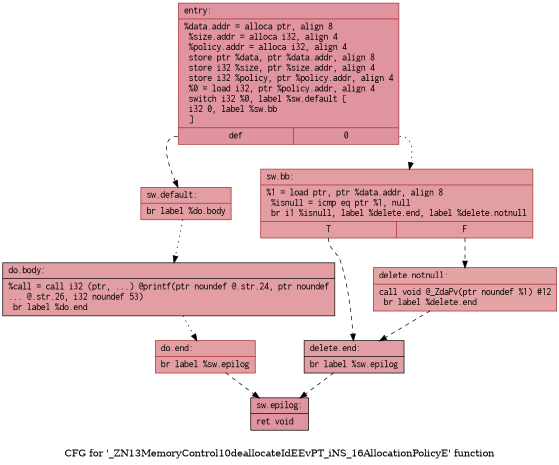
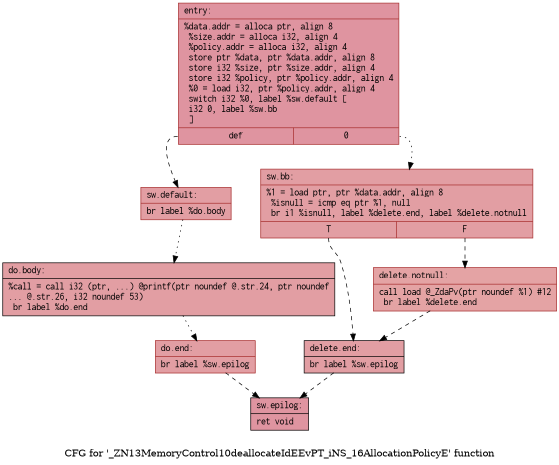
node "delete.notnull:": text "call void @_ZdaPv(ptr noundef %1) #12" -> "call load @_ZdaPv(ptr noundef %1) #12"
